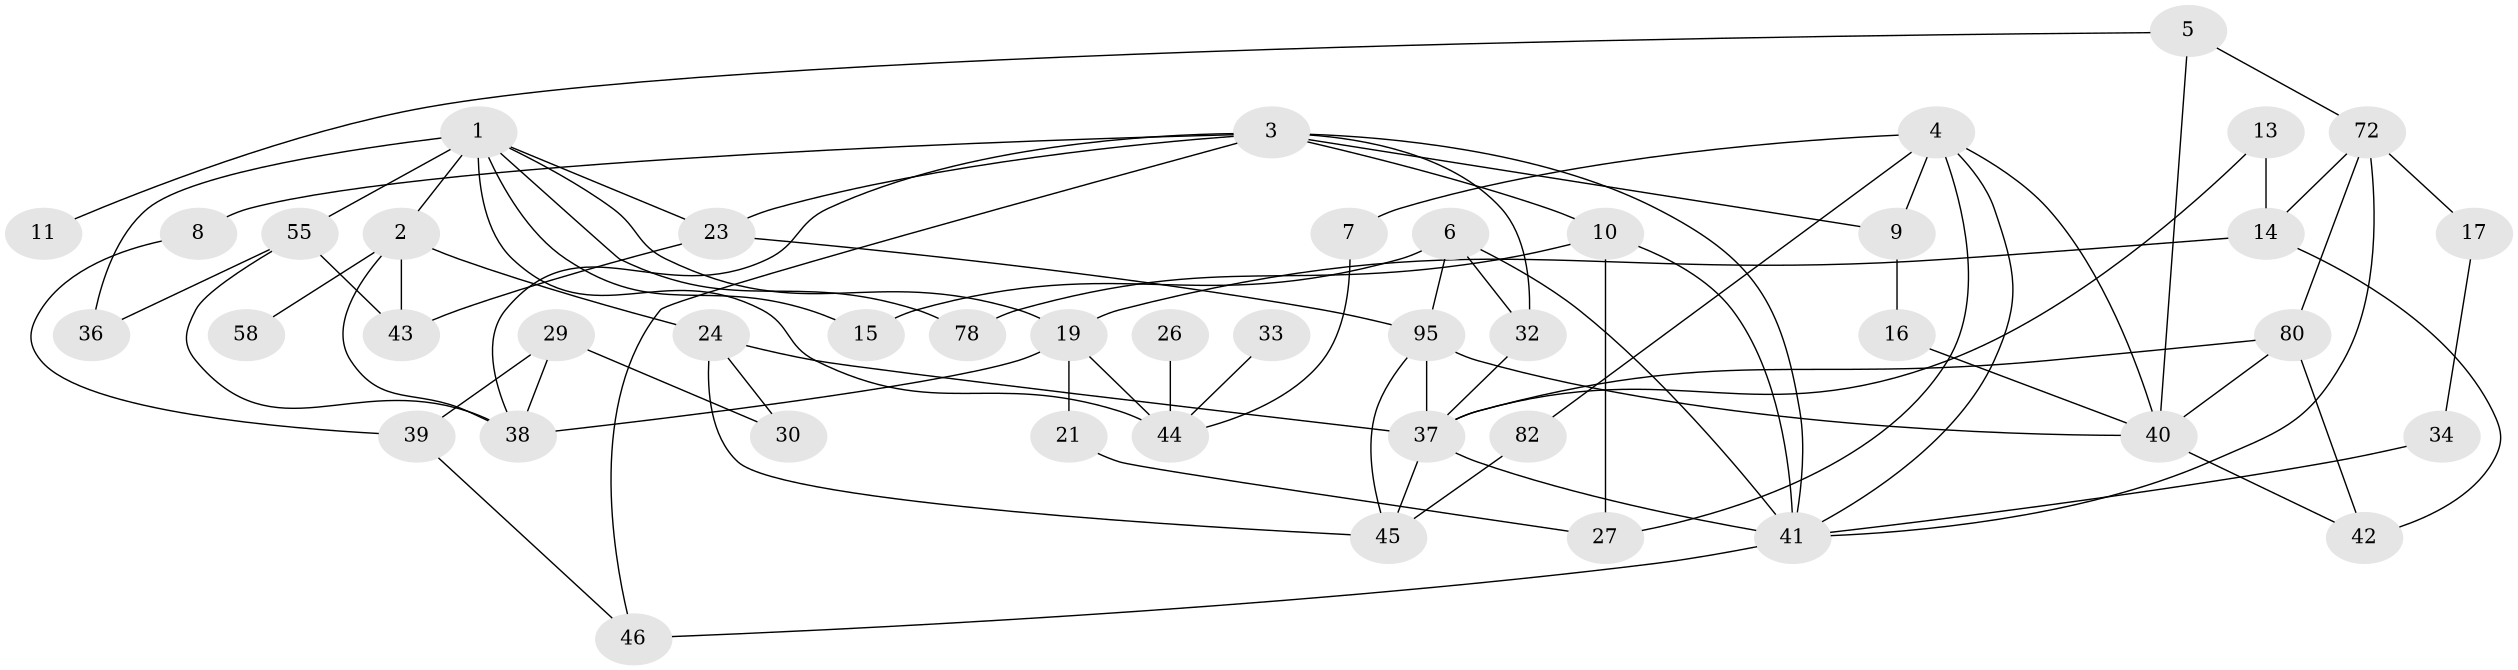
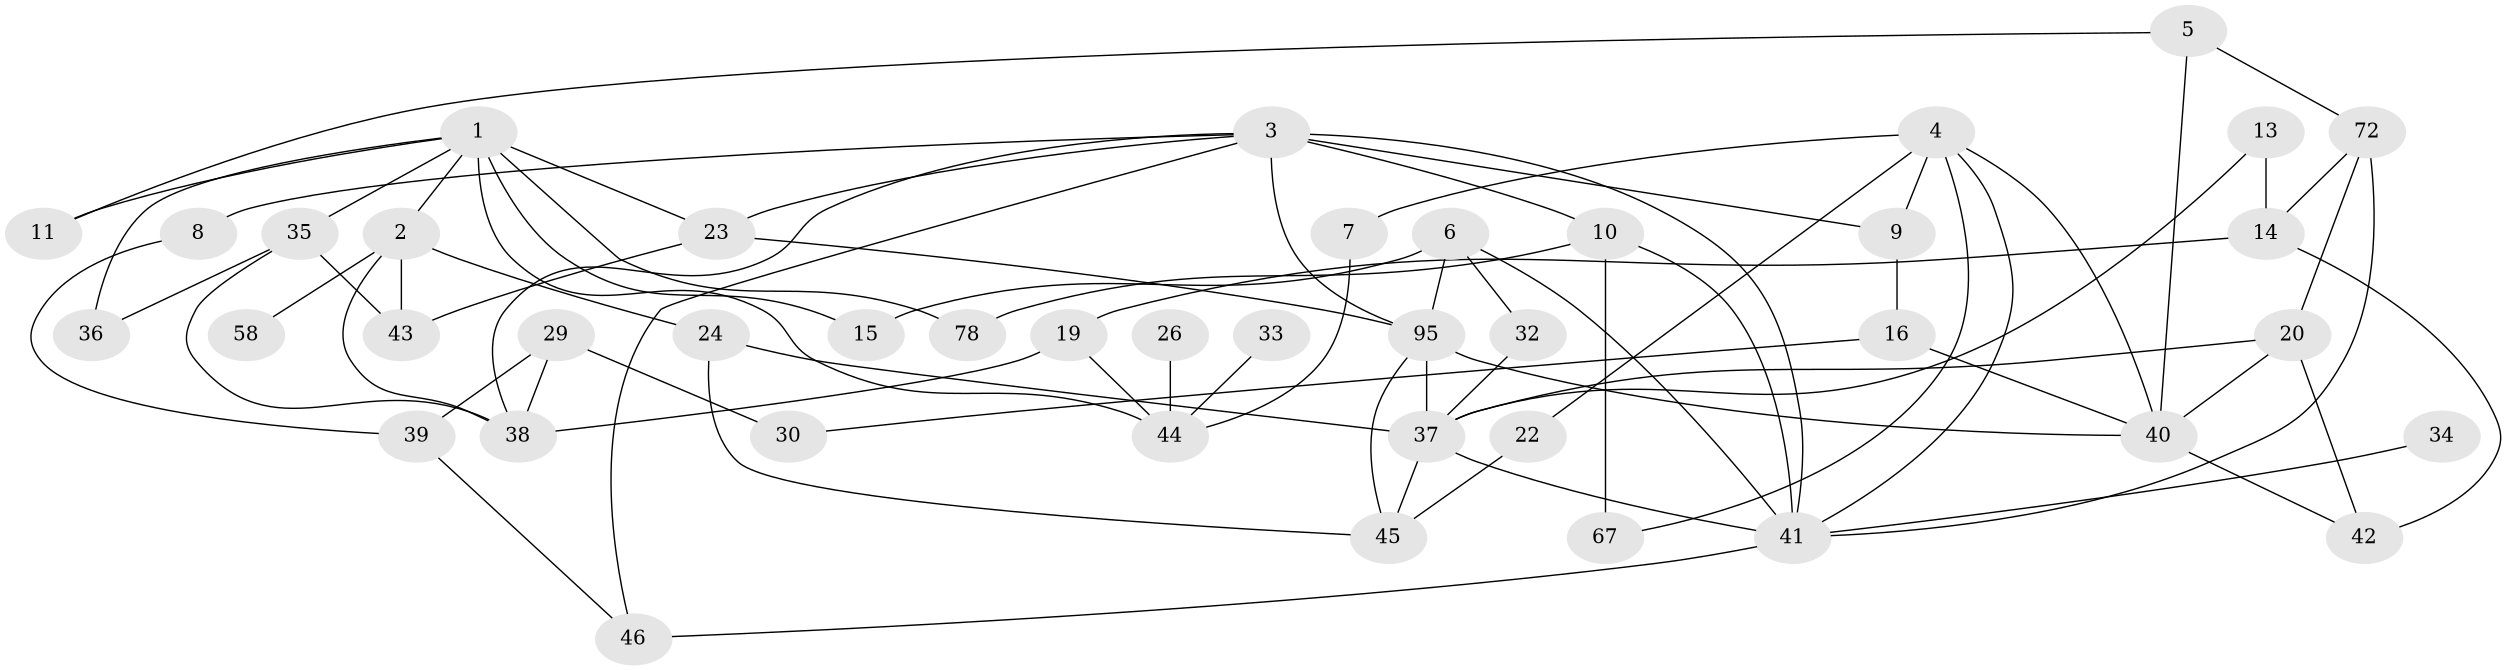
edge "3" -- "32": now "3" -- "95"
node "55": label "55" -> "35"
node "17": removed
edge "1" -- "19": now "1" -- "11"
node "80": label "80" -> "20"
edge "24" -- "30": now "16" -- "30"
node "21": removed
node "82": label "82" -> "22"
node "27": label "27" -> "67"
